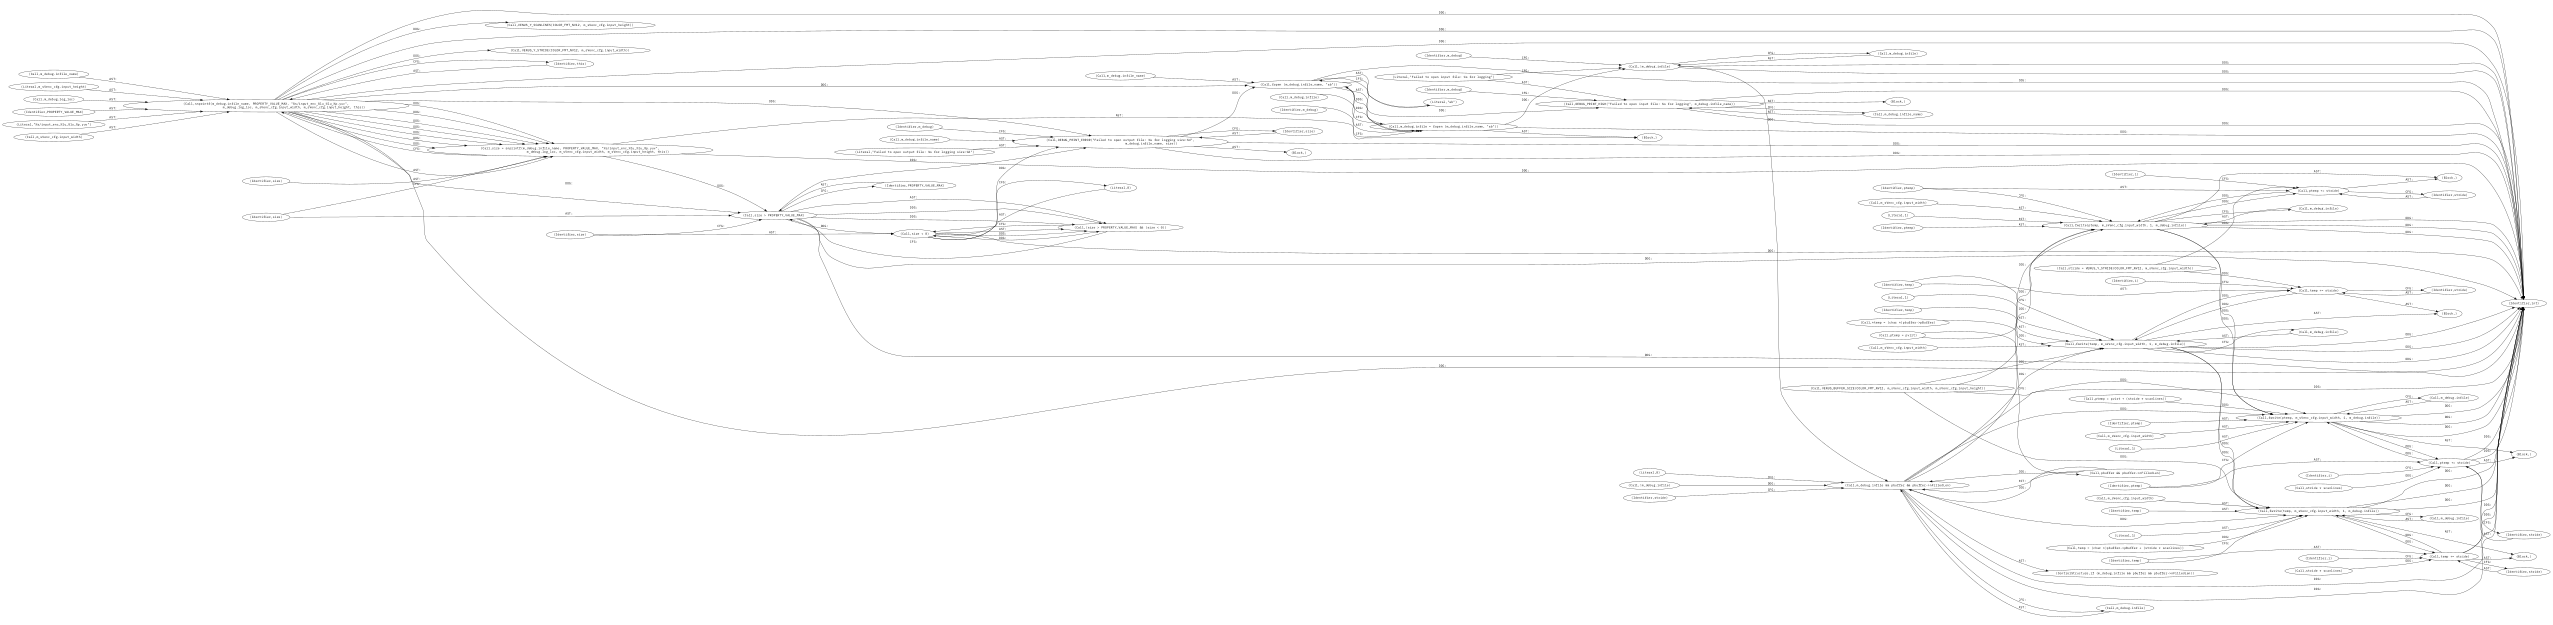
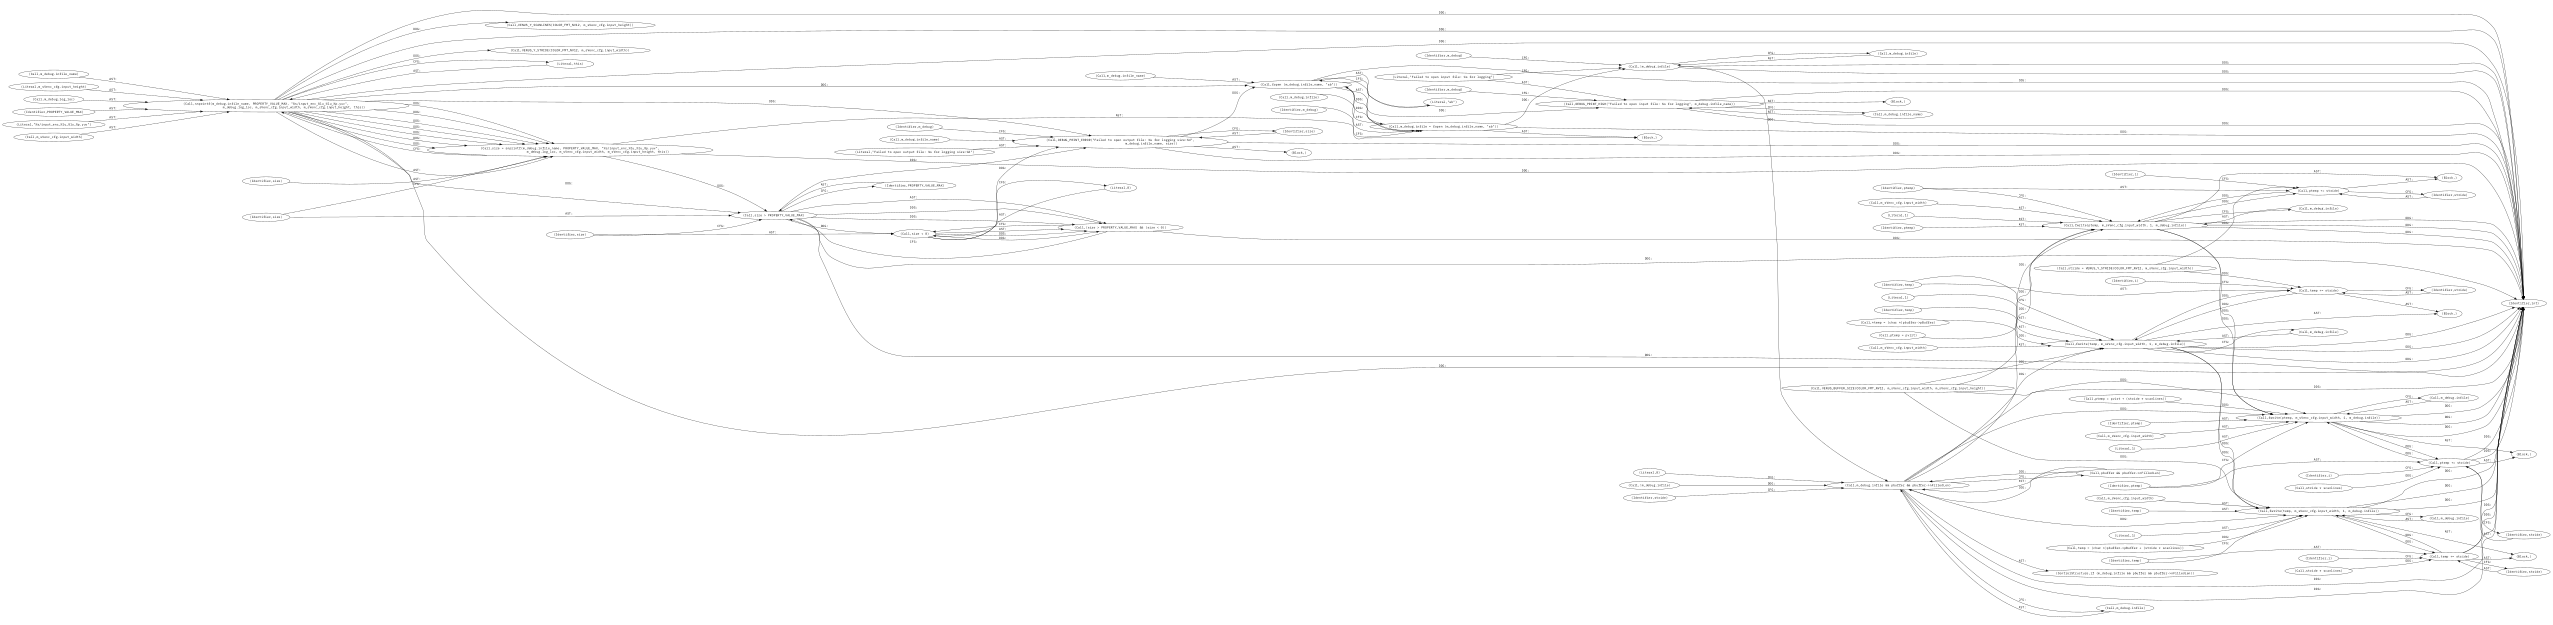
node "(Identifier,this)": label "(Identifier,this)" -> "(Literal,this)"
edge "(Call,size < 0)" -> "(Identifier,int)": now "(Call,(size > PROPERTY_VALUE_MAX) && (size < 0))" -> "(Identifier,int)"
edge "(Call,ptemp = pvirt)" -> "(Call,pbuffer && pbuffer->nFilledLen)": now "(Call,m_debug.infile && pbuffer && pbuffer->nFilledLen)" -> "(Call,pbuffer && pbuffer->nFilledLen)"
